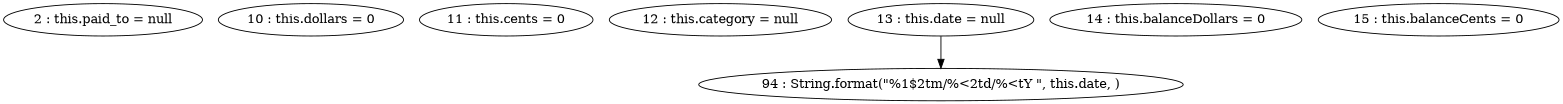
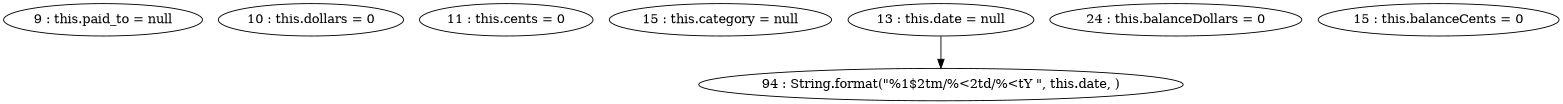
node "2 : this.paid_to = null": label "2 : this.paid_to = null" -> "9 : this.paid_to = null"
node "12 : this.category = null": label "12 : this.category = null" -> "15 : this.category = null"
node "14 : this.balanceDollars = 0": label "14 : this.balanceDollars = 0" -> "24 : this.balanceDollars = 0"
